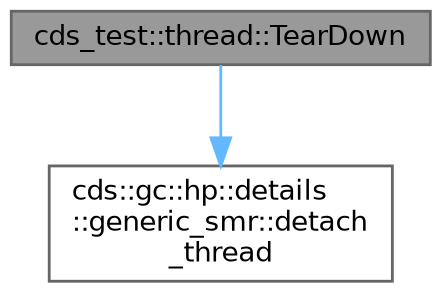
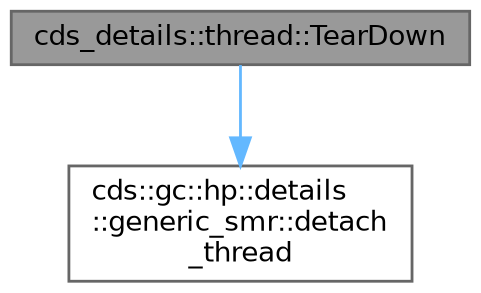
node "cds_test::thread::TearDown": label "cds_test::thread::TearDown" -> "cds_details::thread::TearDown"
